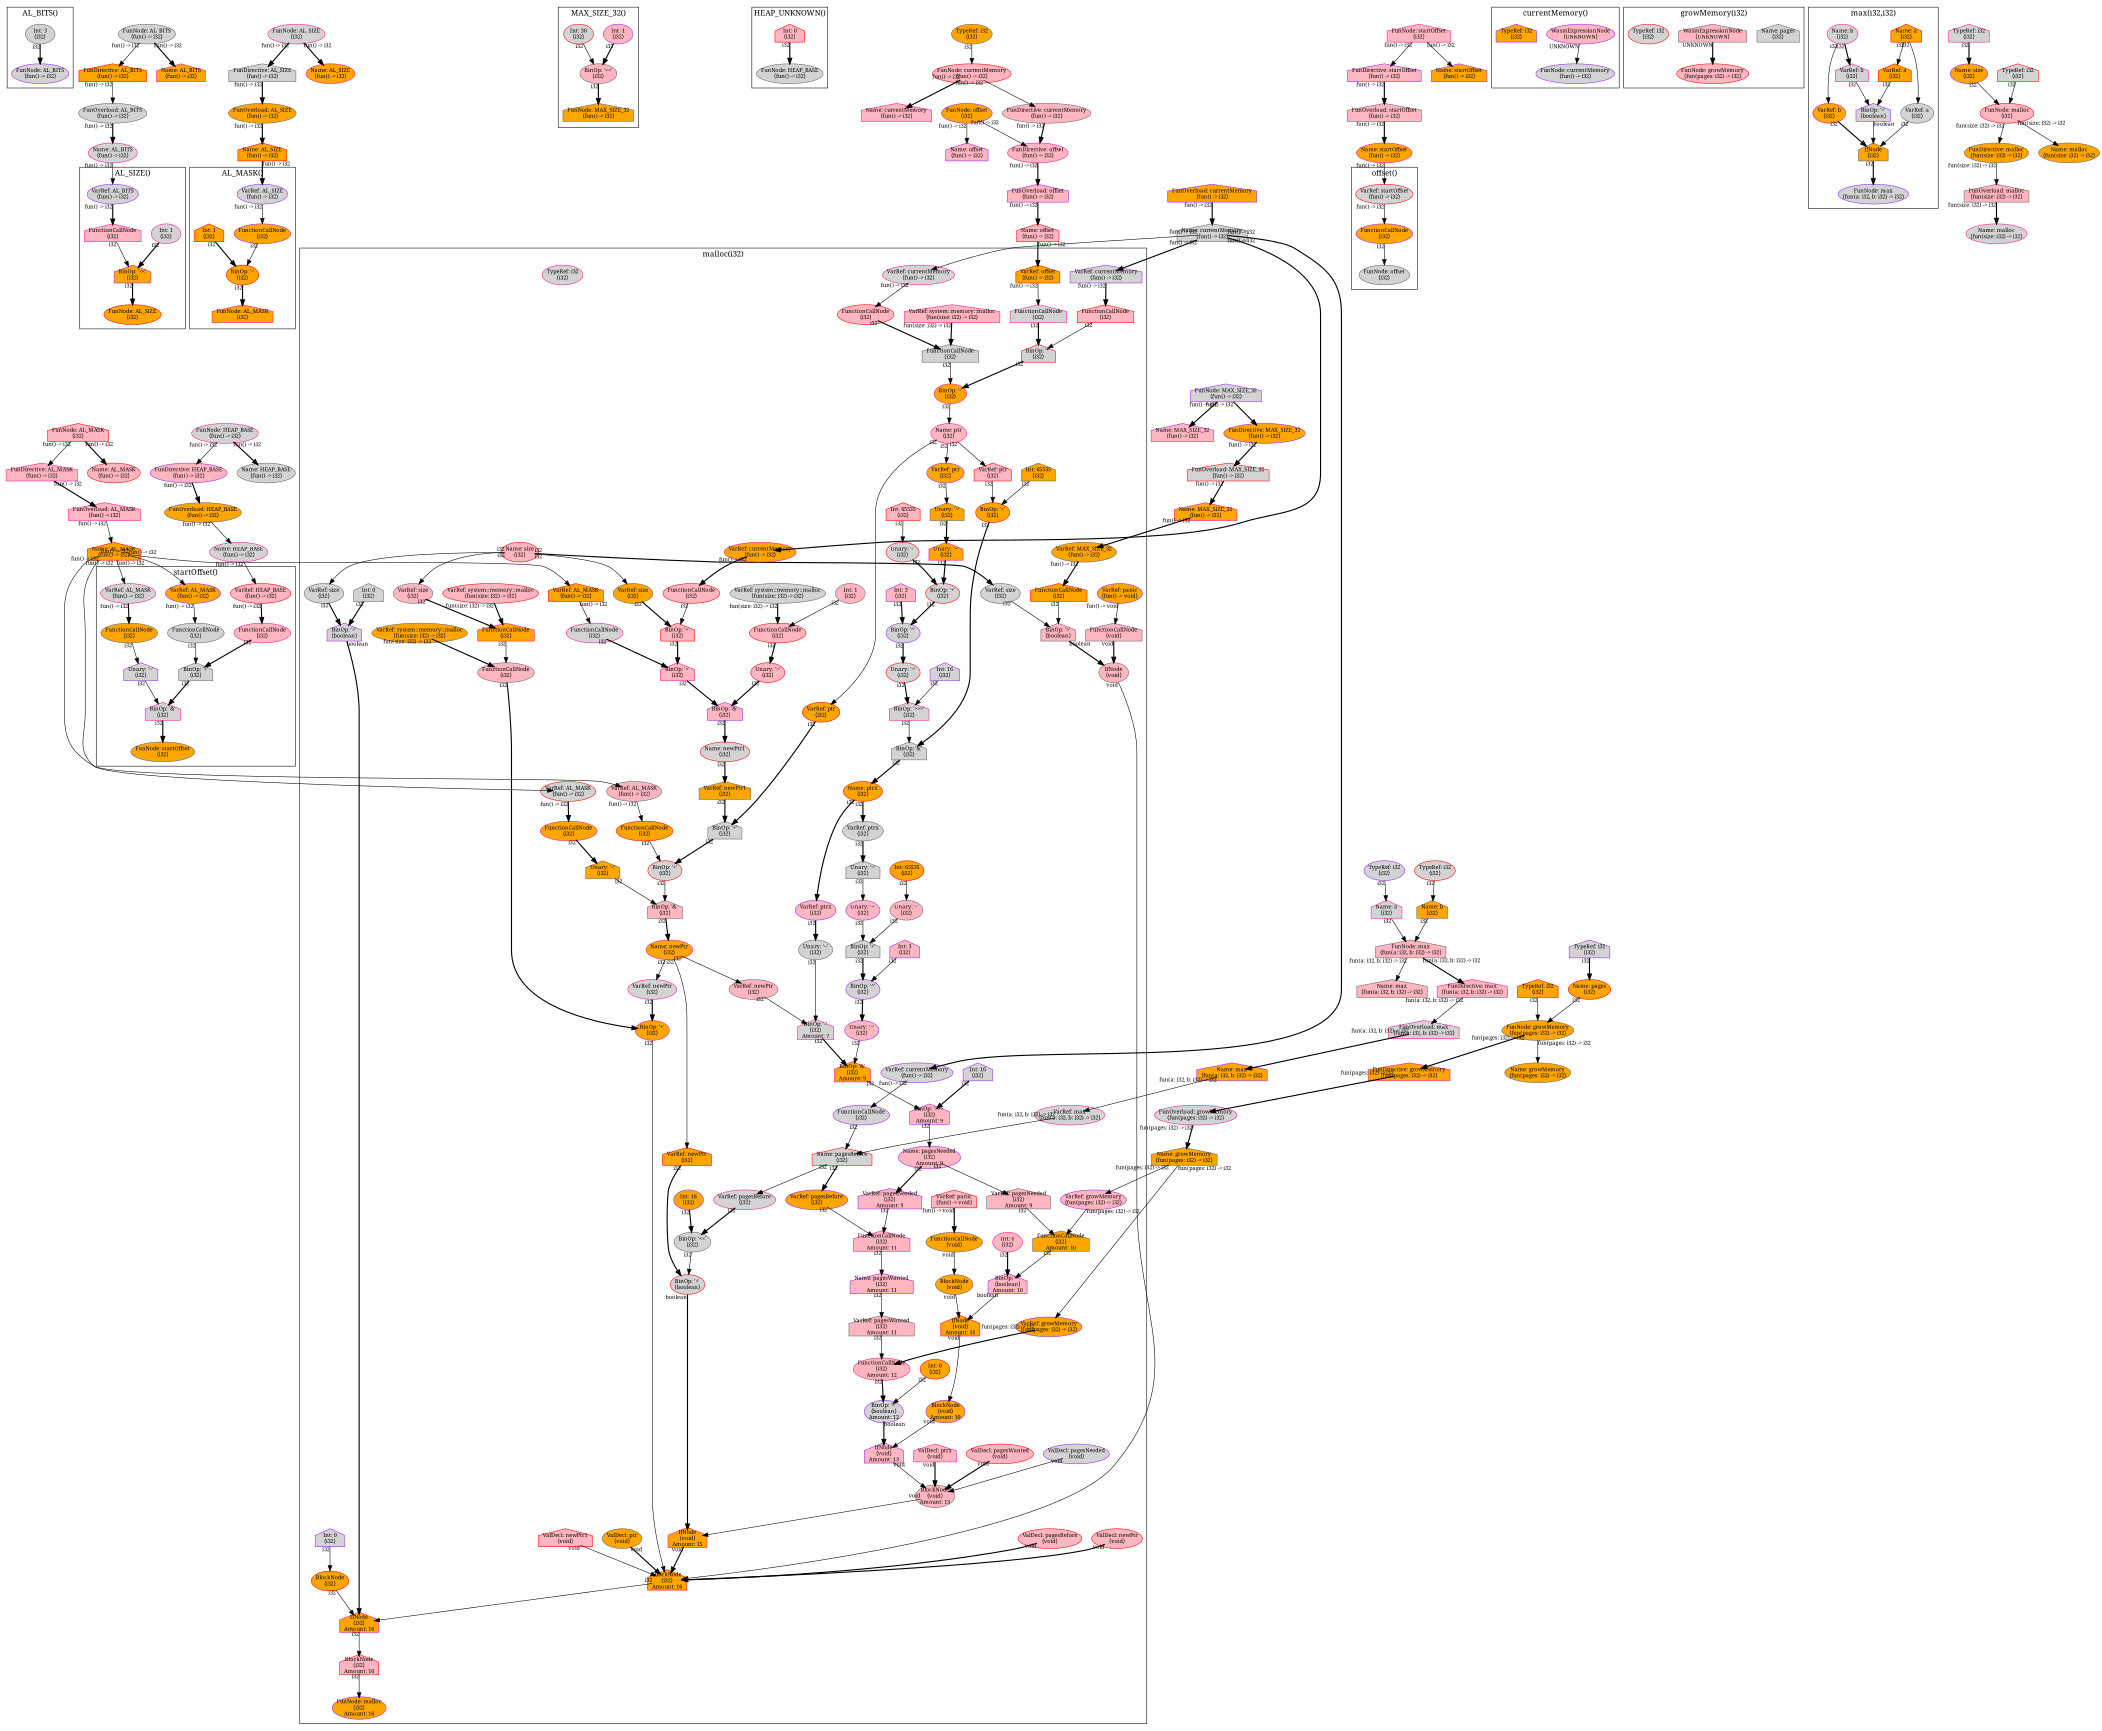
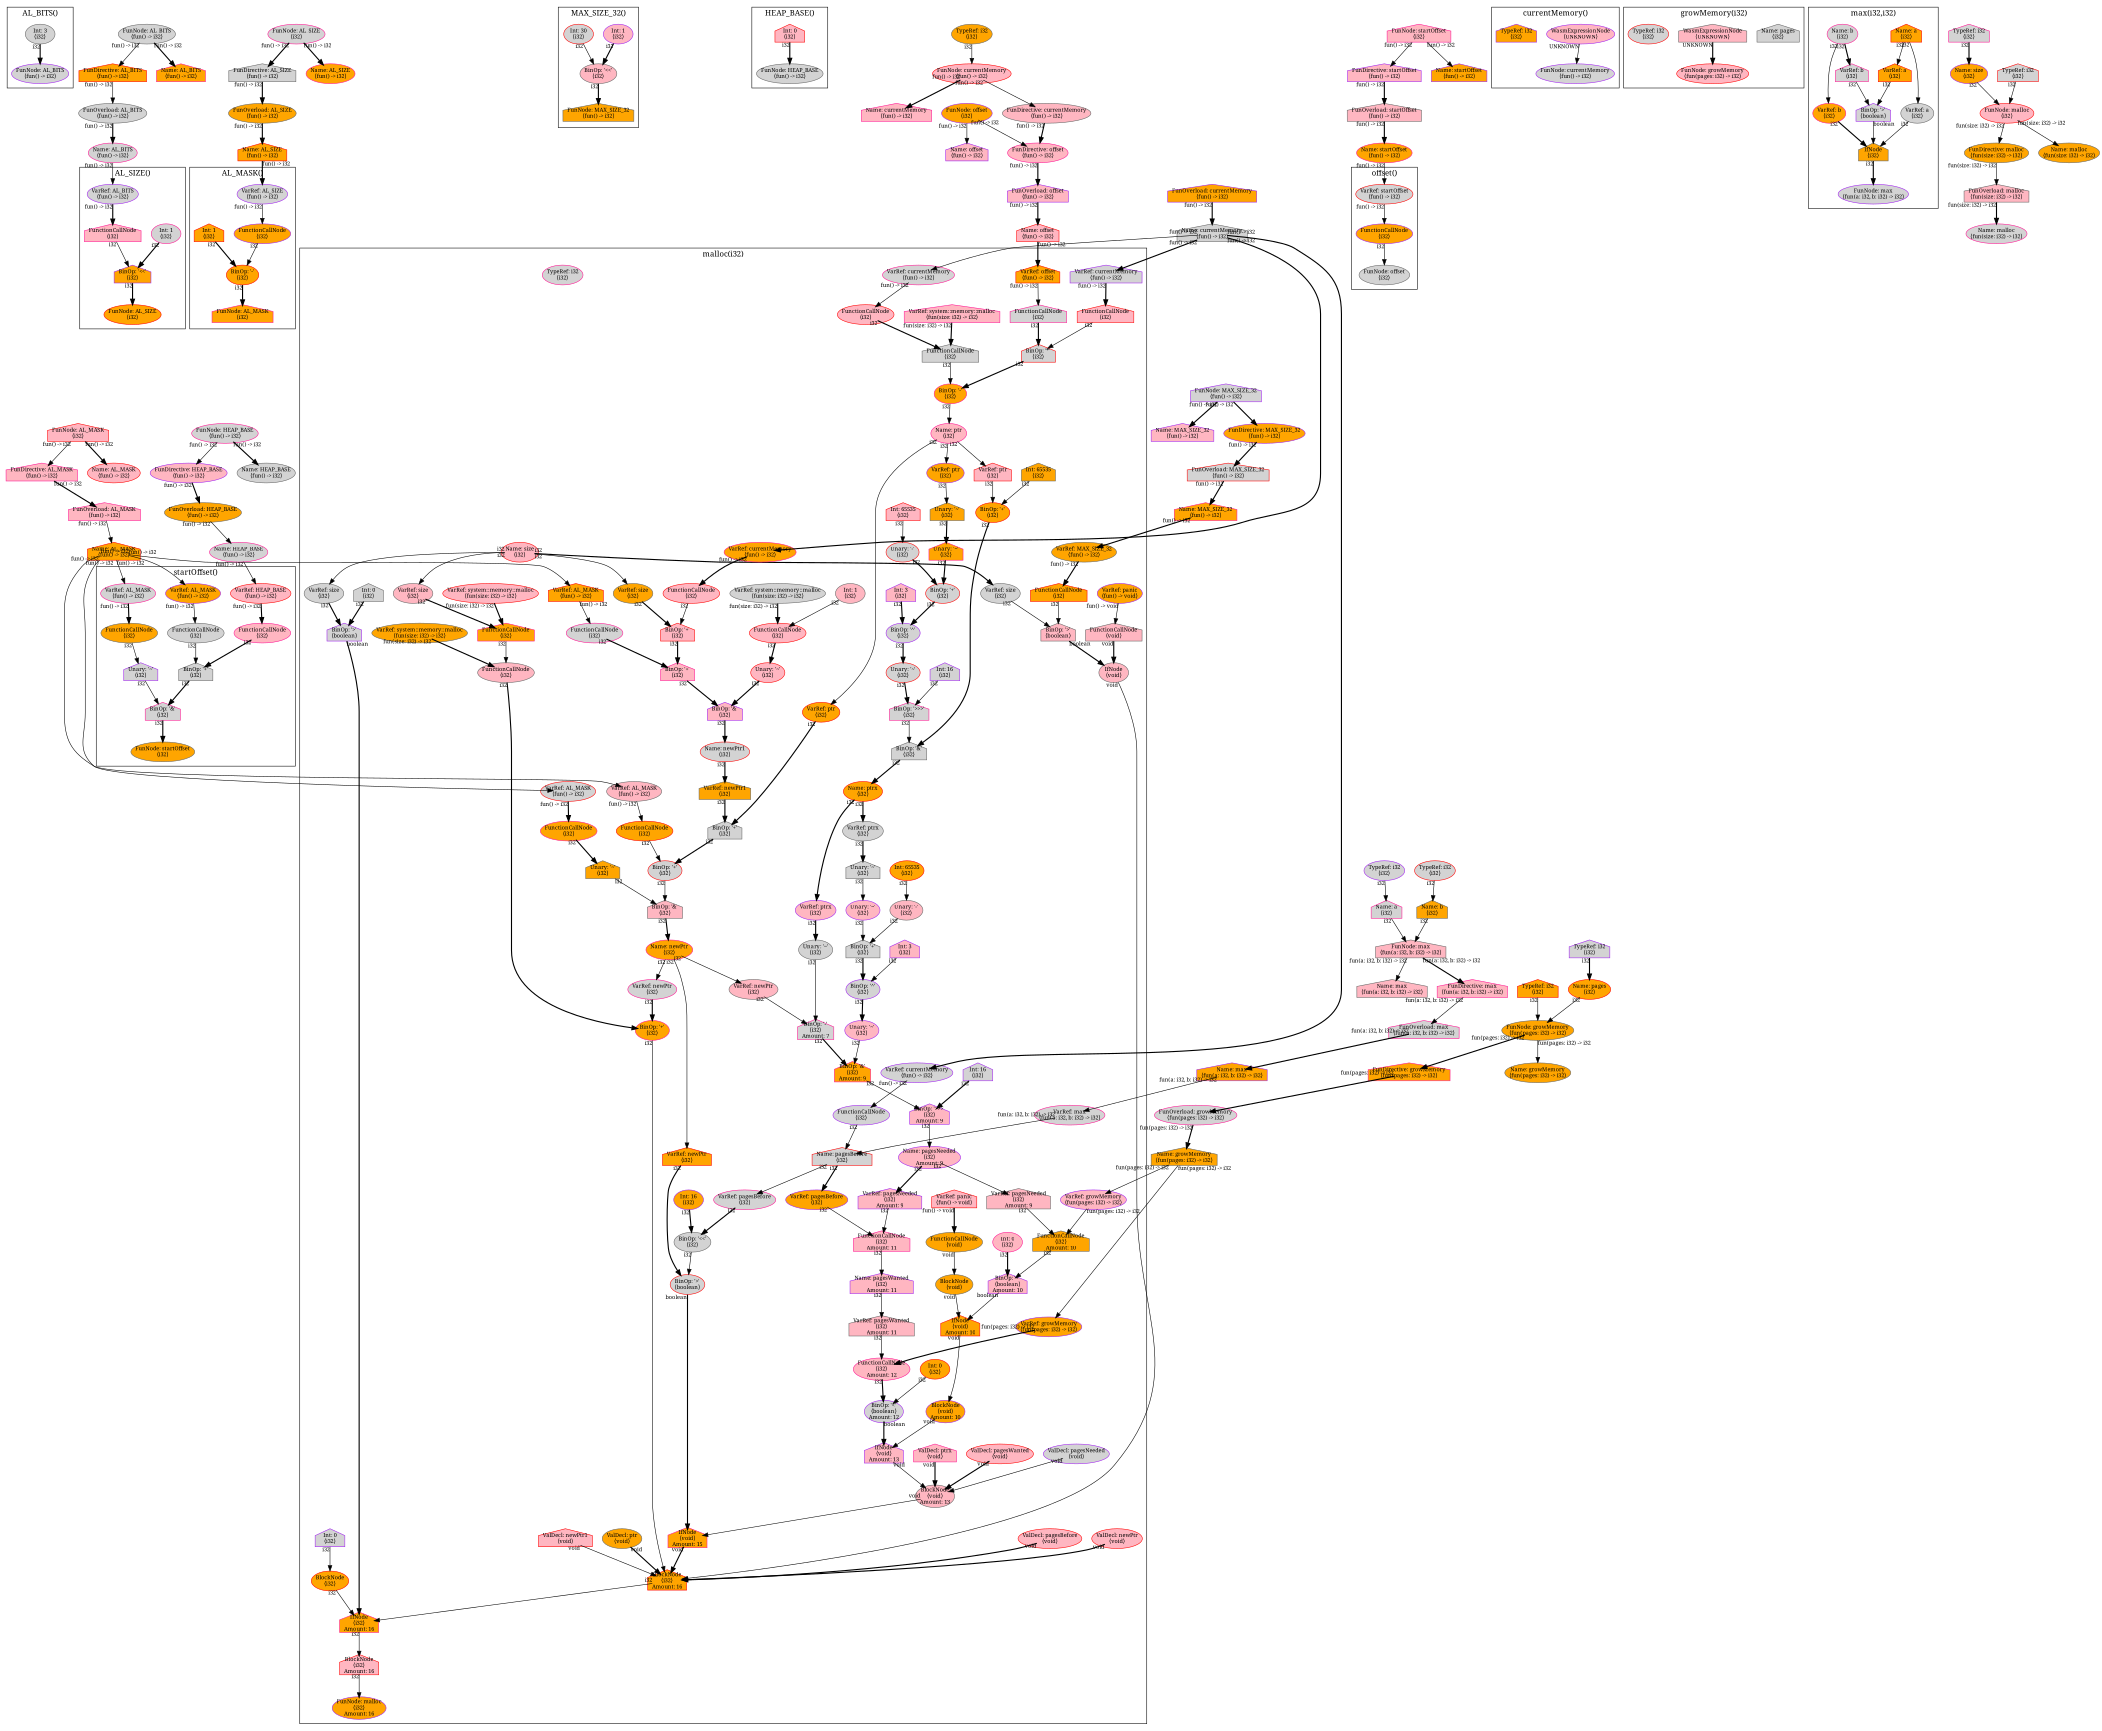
cluster "HEAP_UNKNOWN()": label "HEAP_UNKNOWN()" -> "HEAP_BASE()"
